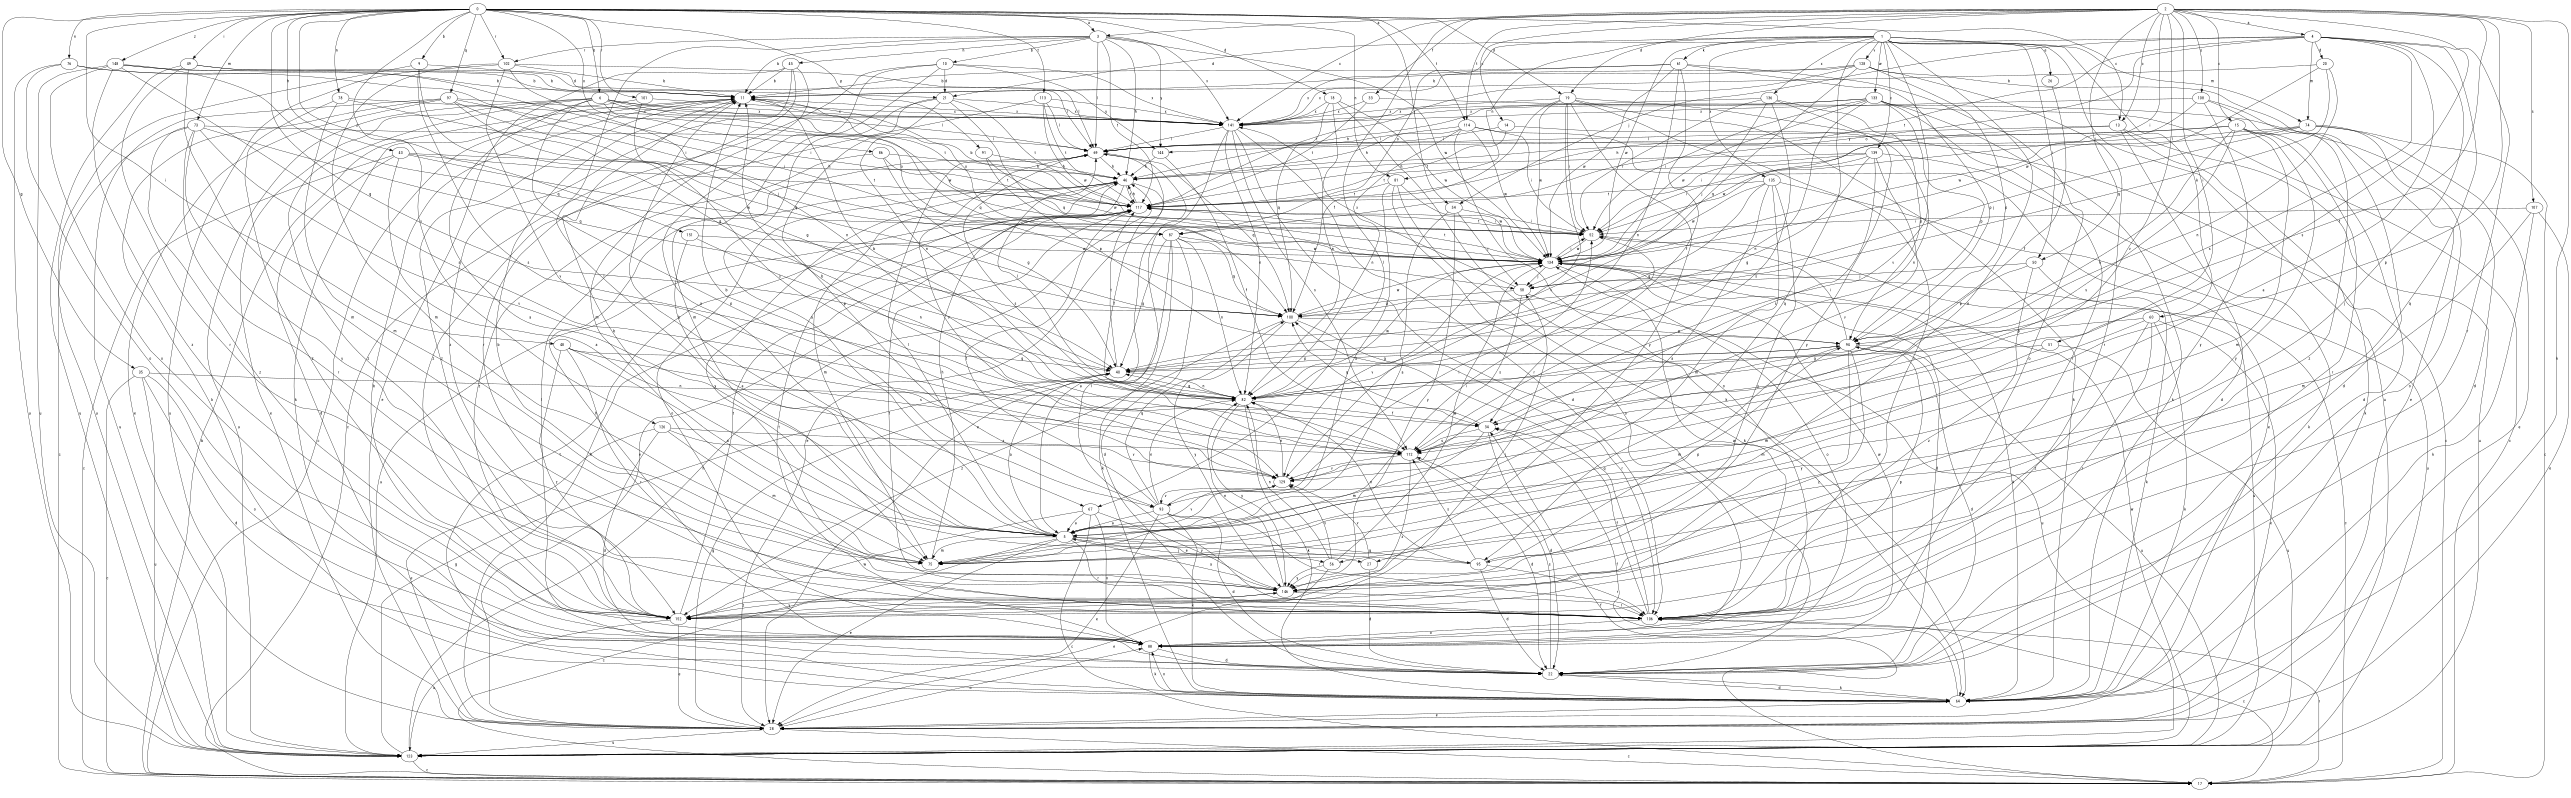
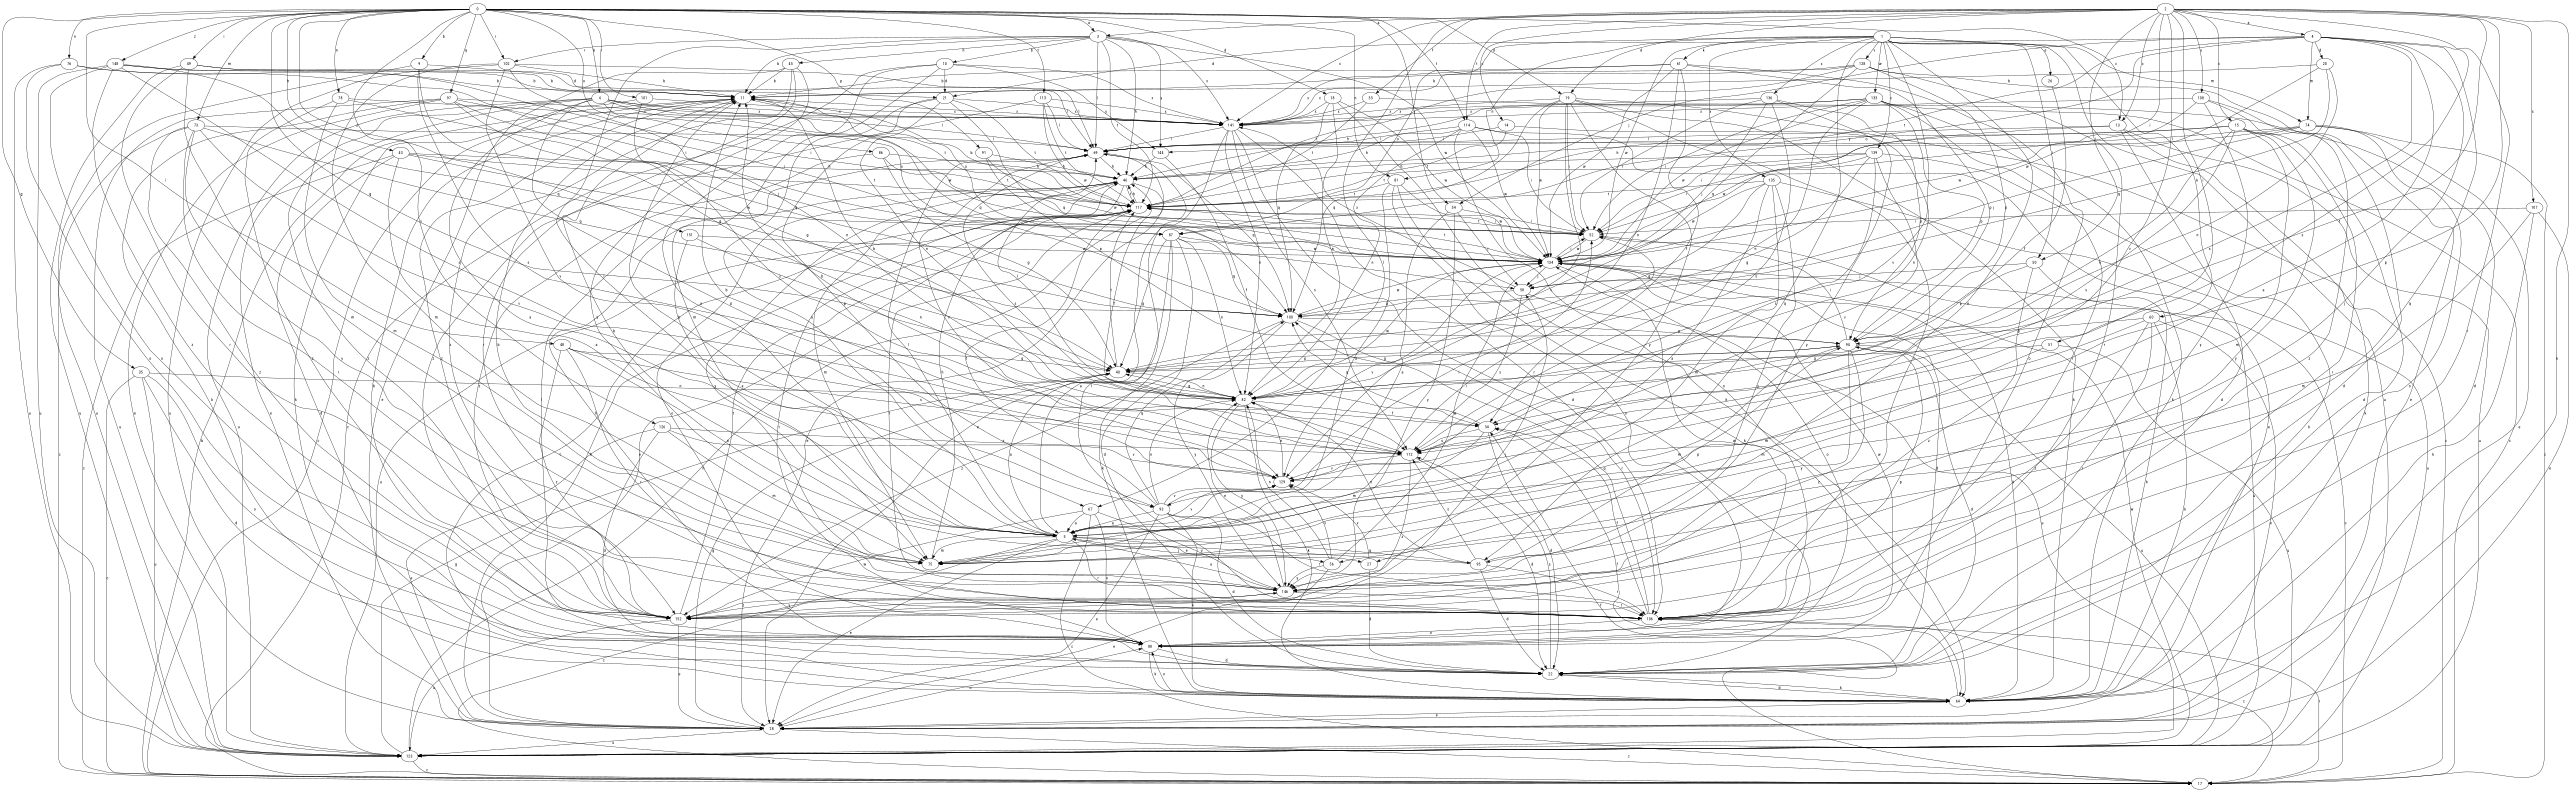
edge "19" -> "100": label "f" -> "q"
edge "45" -> "75": label "m" -> "a"
edge "129" -> "93": reversed
